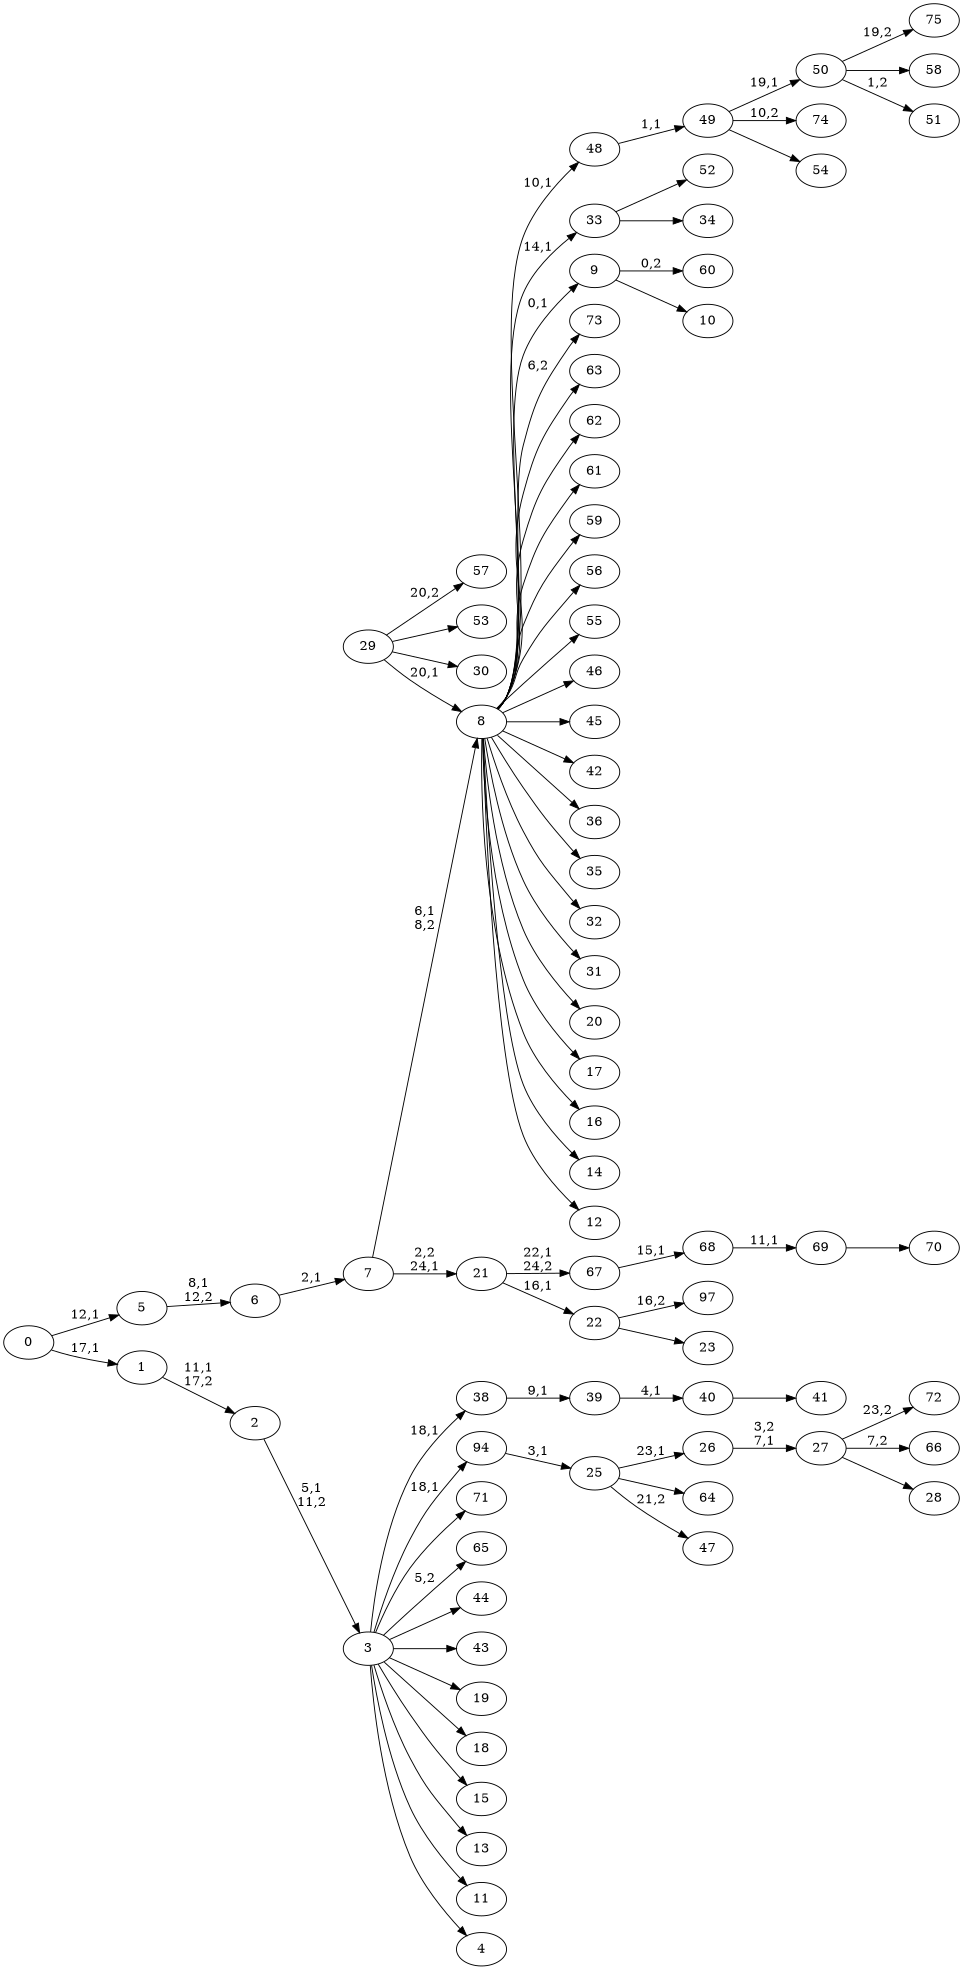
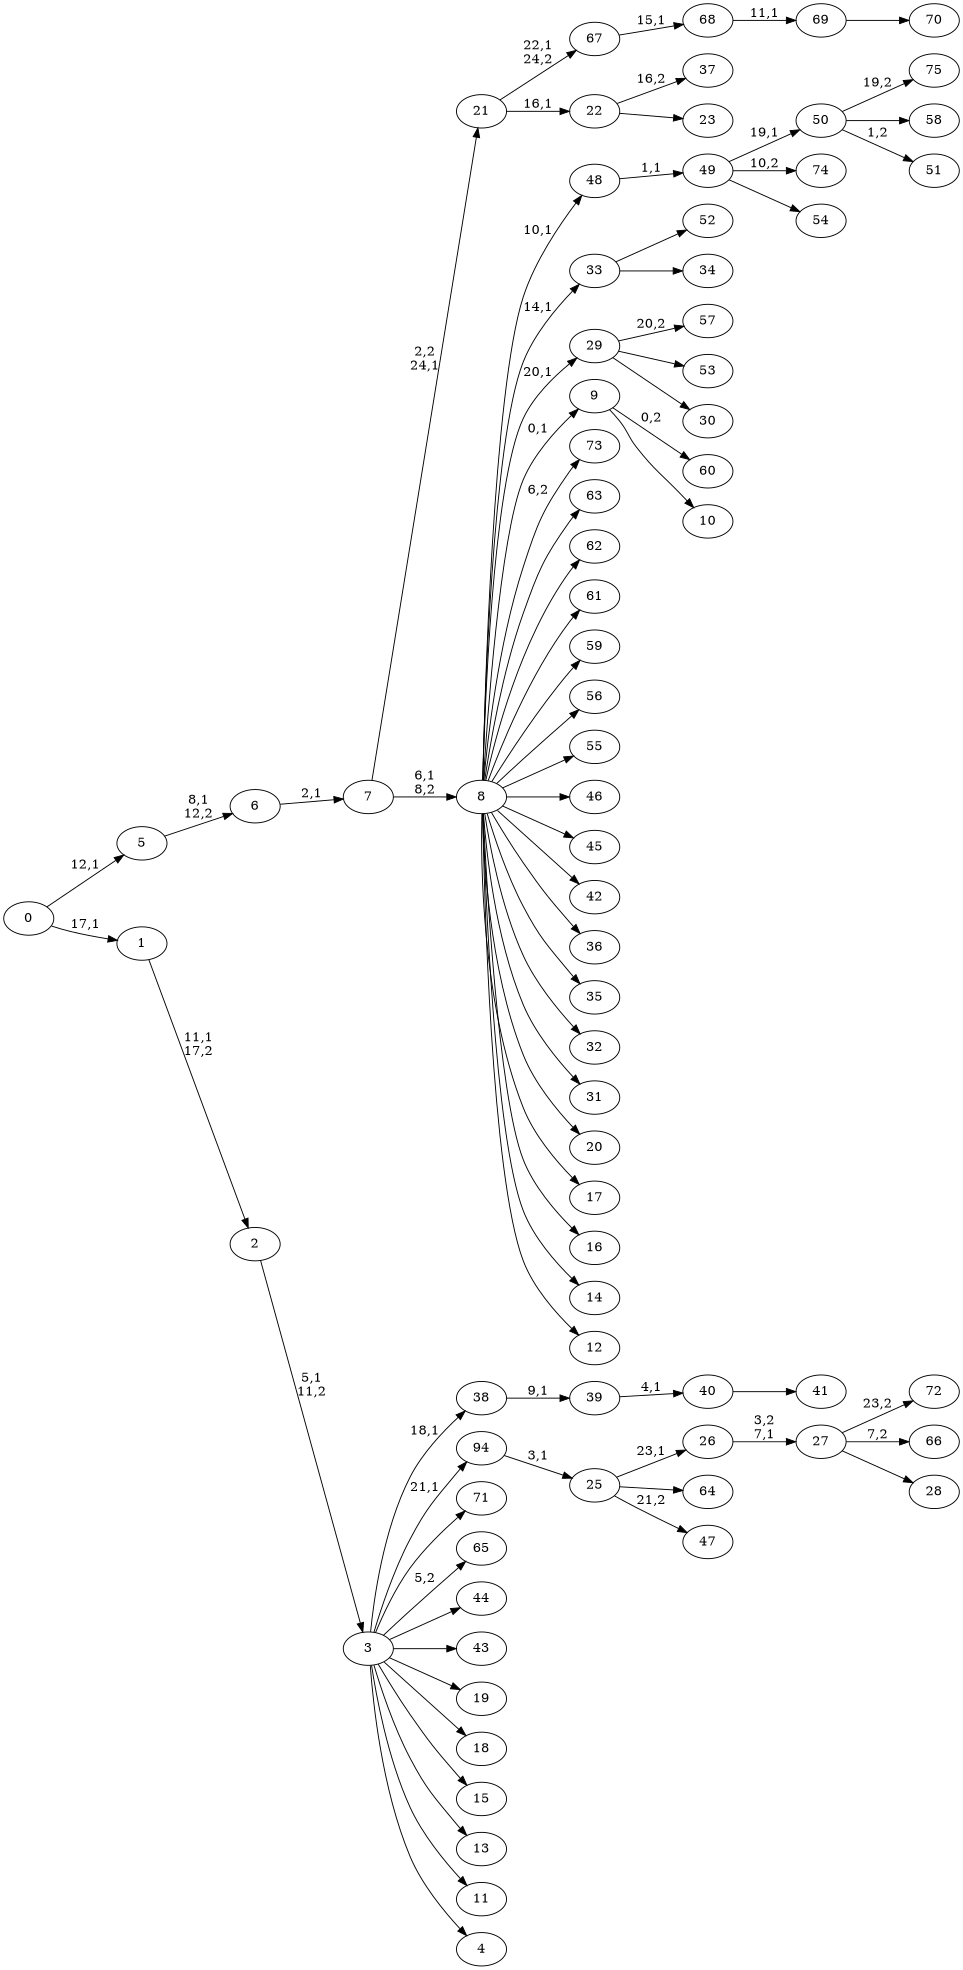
edge "29" -> "8": reversed
node "97": label "97" -> "37"
edge "3" -> "94": label "18,1" -> "21,1"
